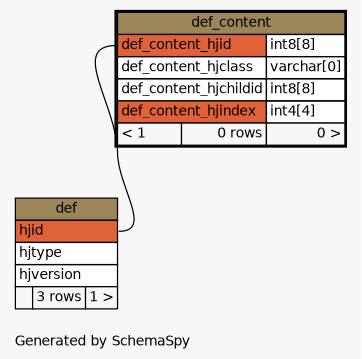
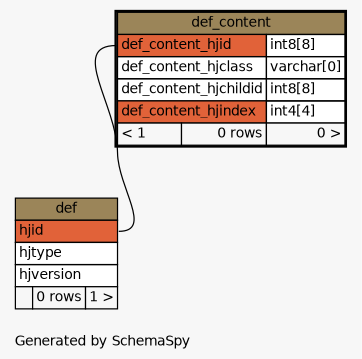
node "def": text "3 rows" -> "0 rows"
